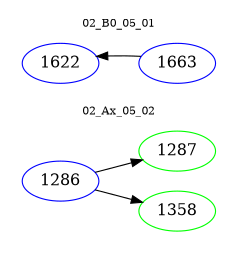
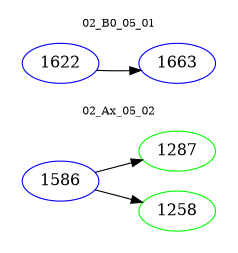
edge "1663" -> "1622": reversed
node "1286": label "1286" -> "1586"
node "1358": label "1358" -> "1258"
